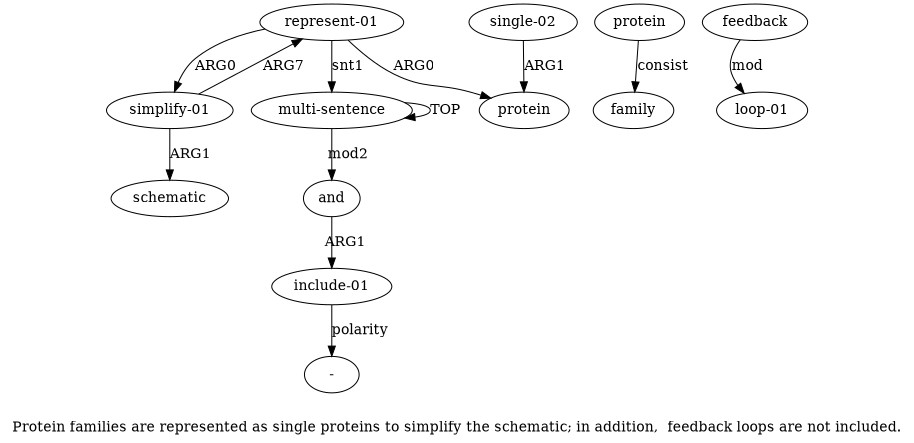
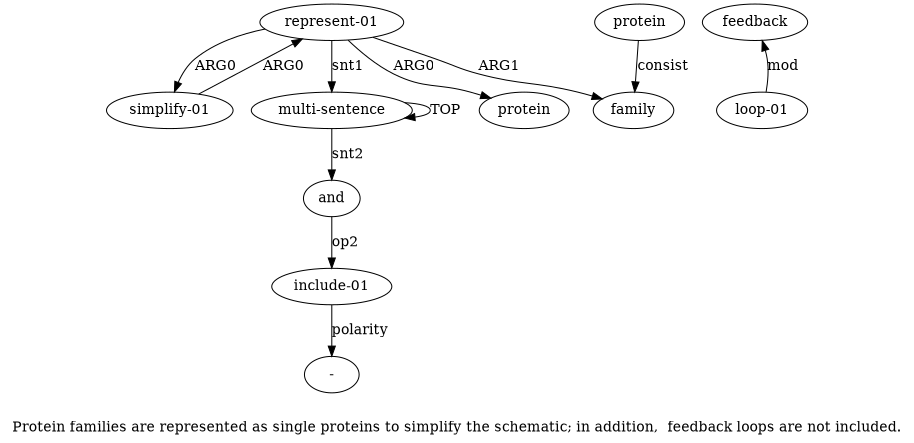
node "single-02": removed
edge "feedback" -> "loop-01": reversed
edge "simplify-01" -> "represent-01": label "ARG7" -> "ARG0"
edge "represent-01" -> "family": added, label "ARG1"
edge "multi-sentence" -> "and": label "mod2" -> "snt2"
node "schematic": removed
edge "and" -> "include-01": label "ARG1" -> "op2"
